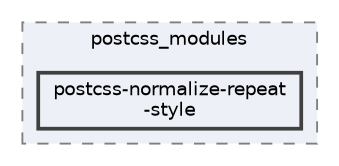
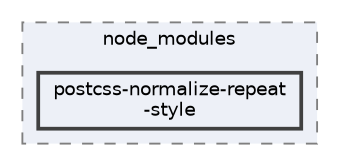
cluster "postcss_modules": label "postcss_modules" -> "node_modules"
